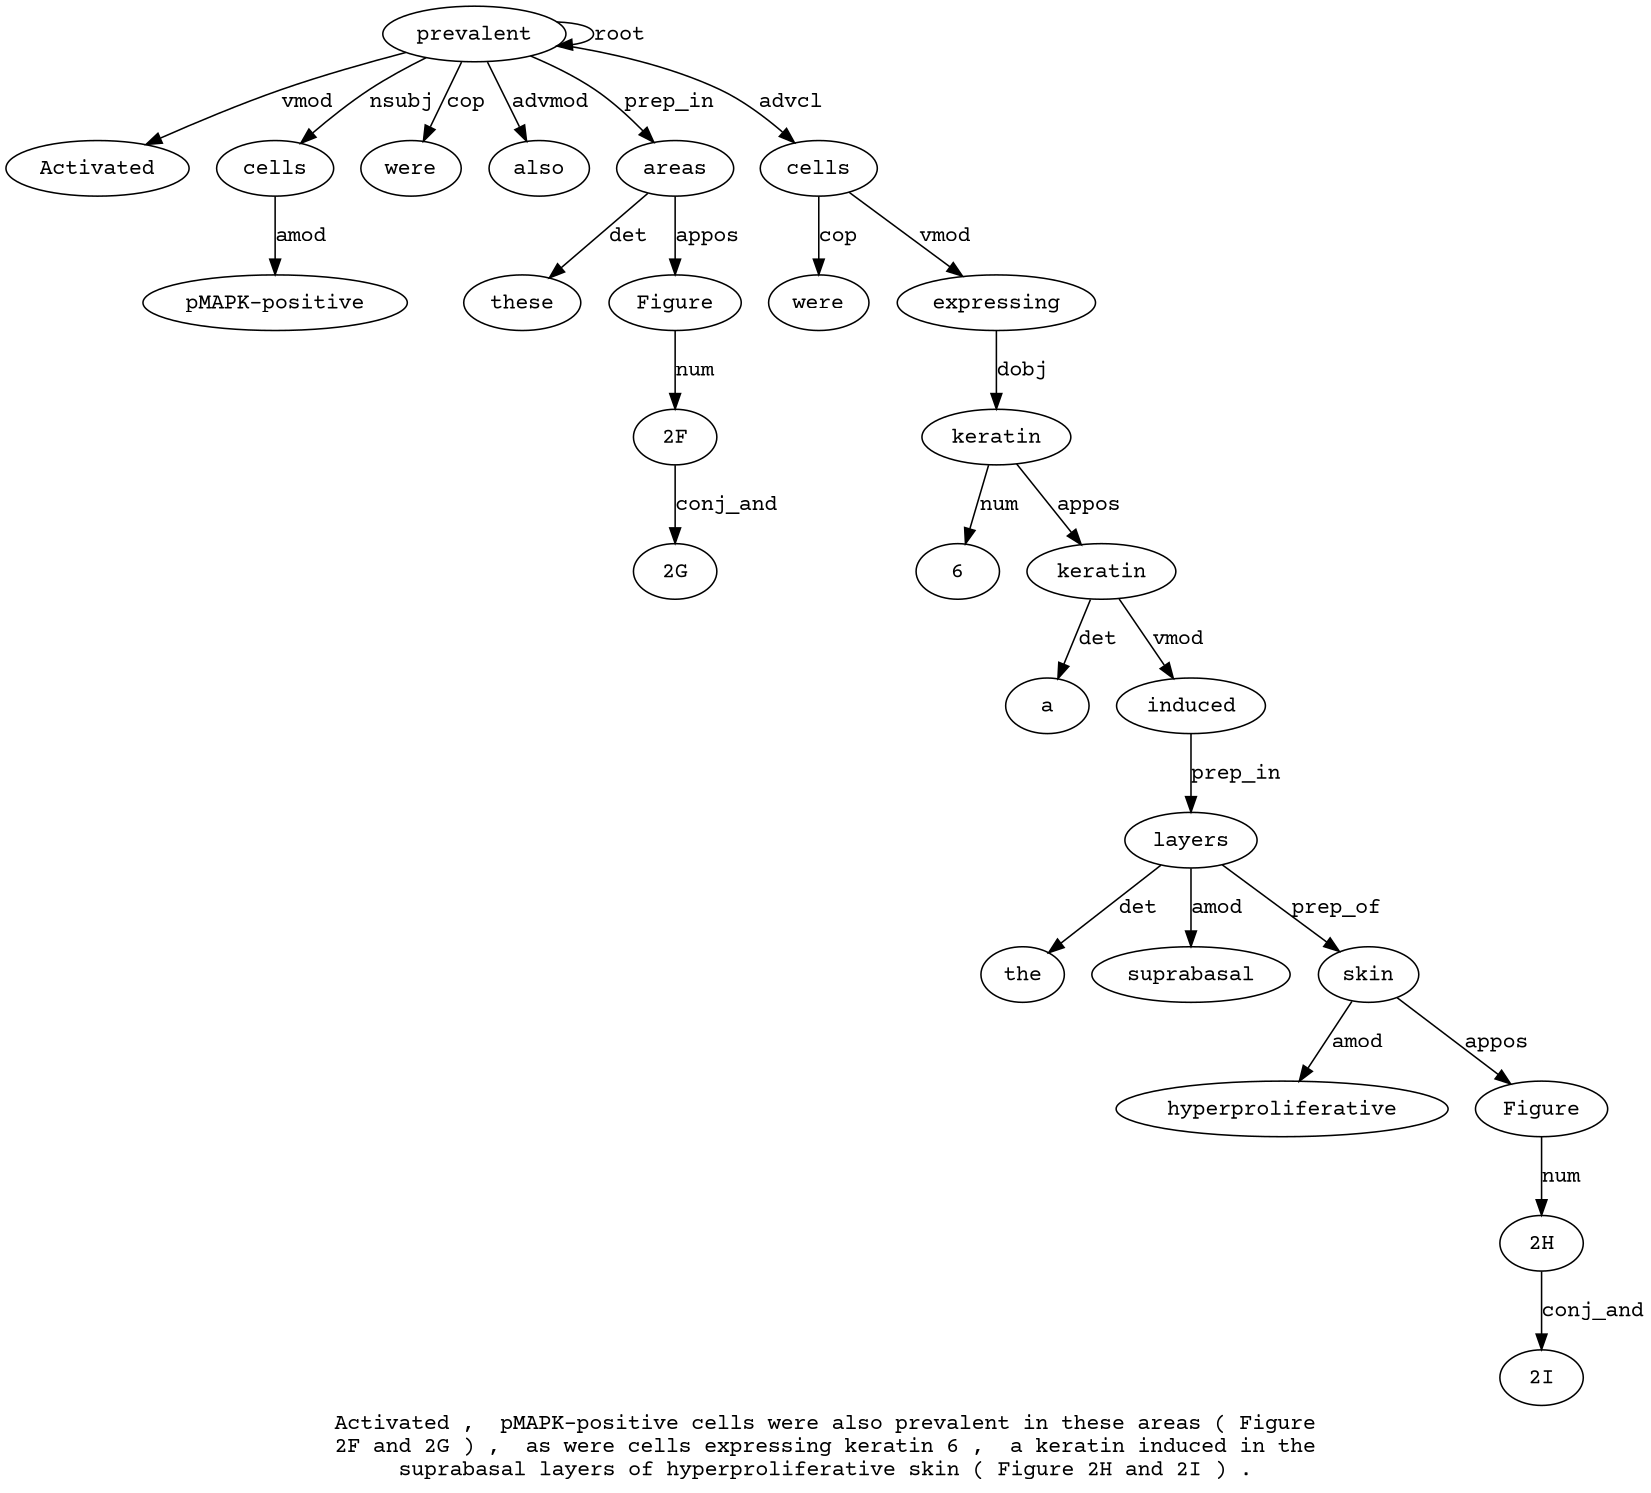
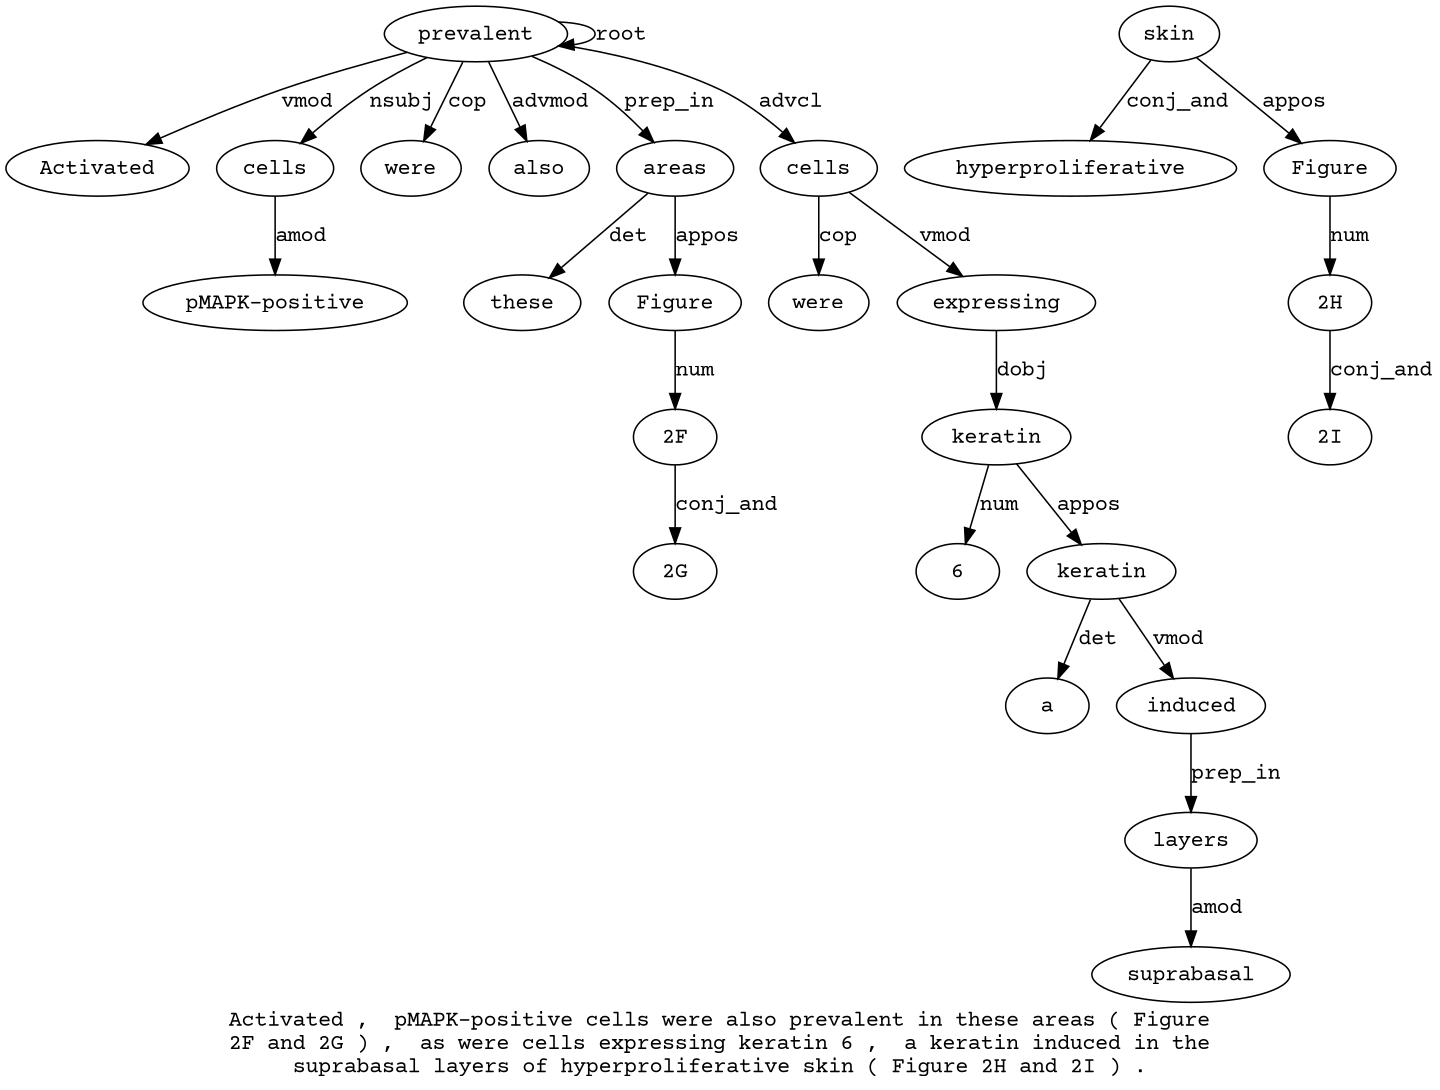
edge "layers" -> "skin": removed, label "prep_of"
node "the": removed
edge "skin" -> "hyperproliferative": label "amod" -> "conj_and"
